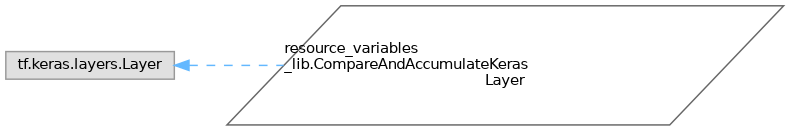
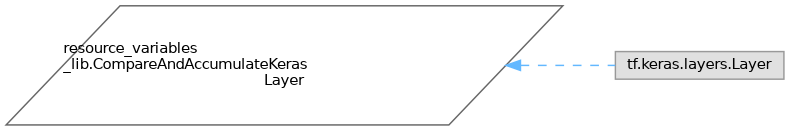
edge "resource_variables _lib.CompareAndAccumulateKeras Layer" -> "tf.keras.layers.Layer": reversed
